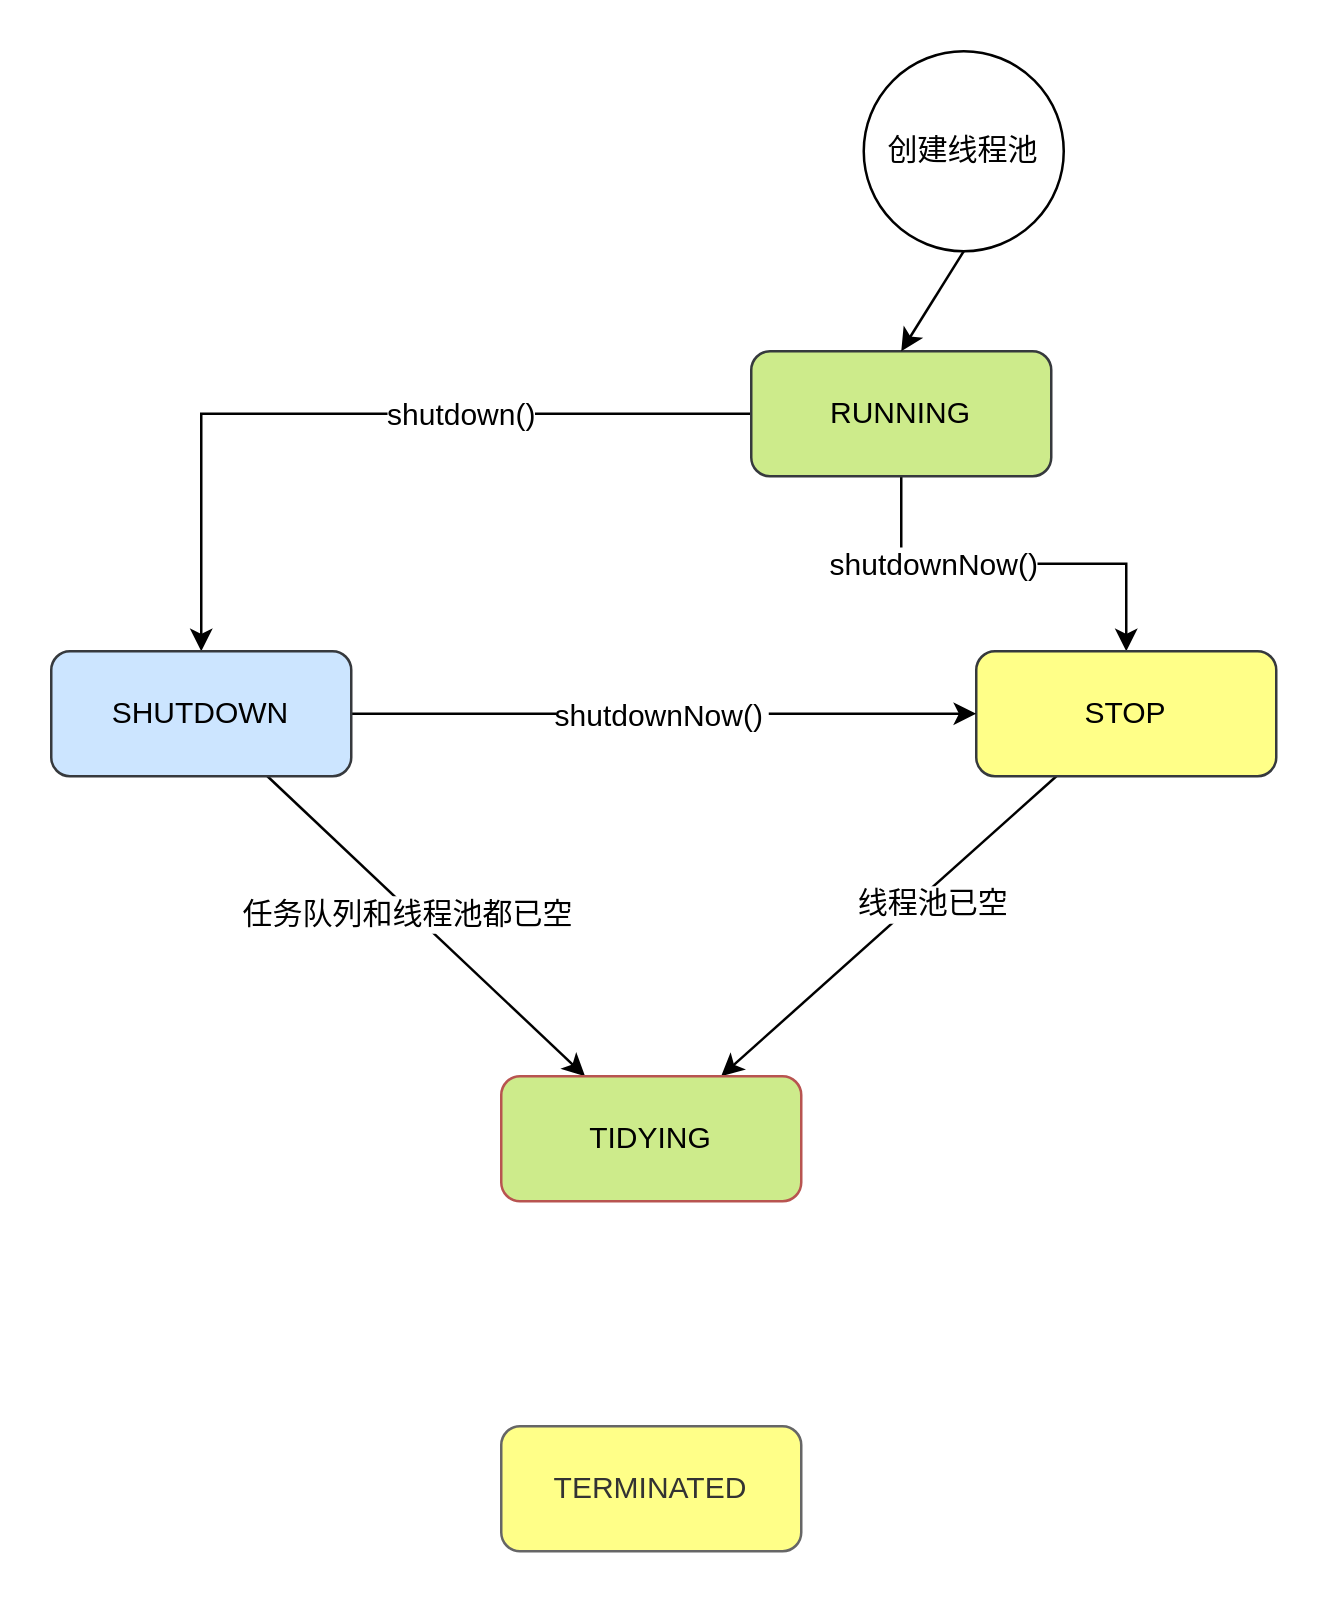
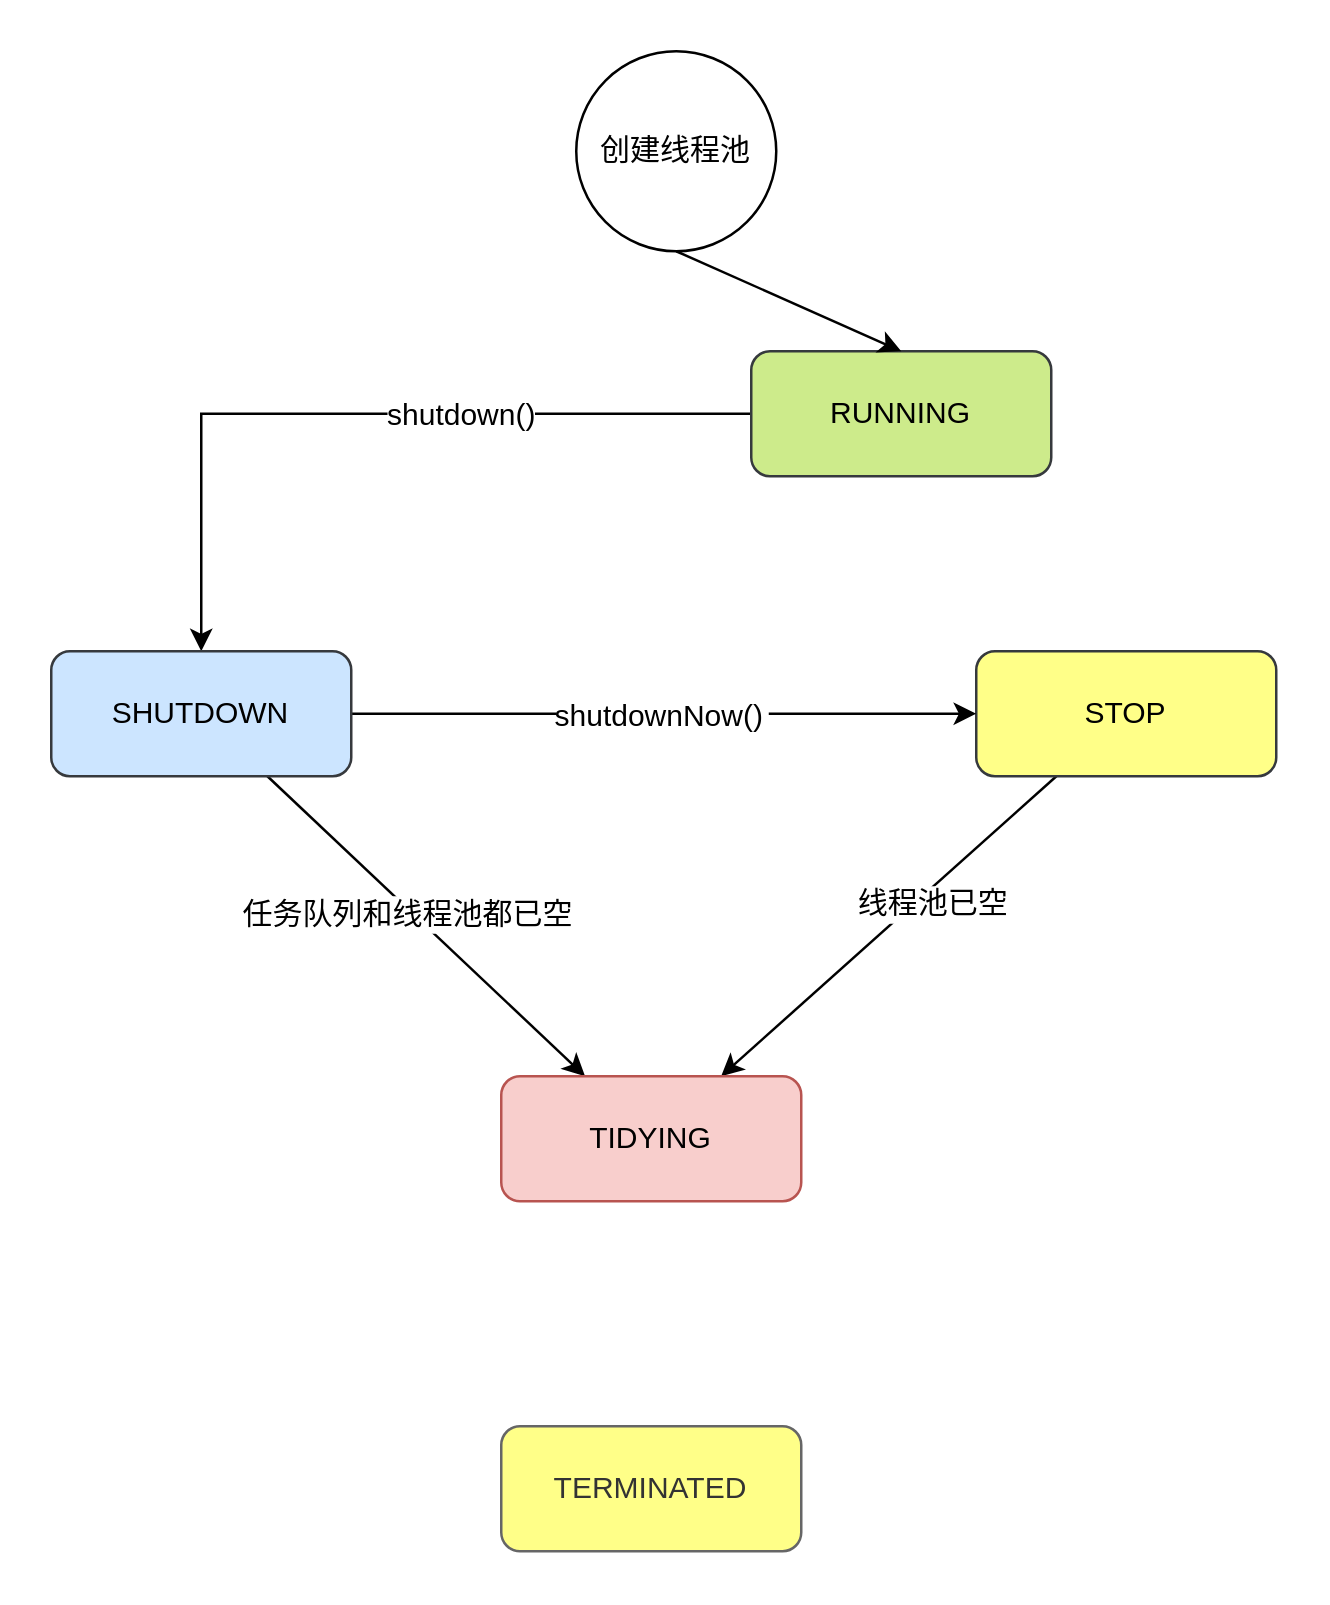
node "创建线程池": moved (964, 151) -> (676, 151)
edge "RUNNING" -> "STOP": removed, label "shutdownNow()"
node "TIDYING": fillcolor #cdeb8b -> #f8cecc
